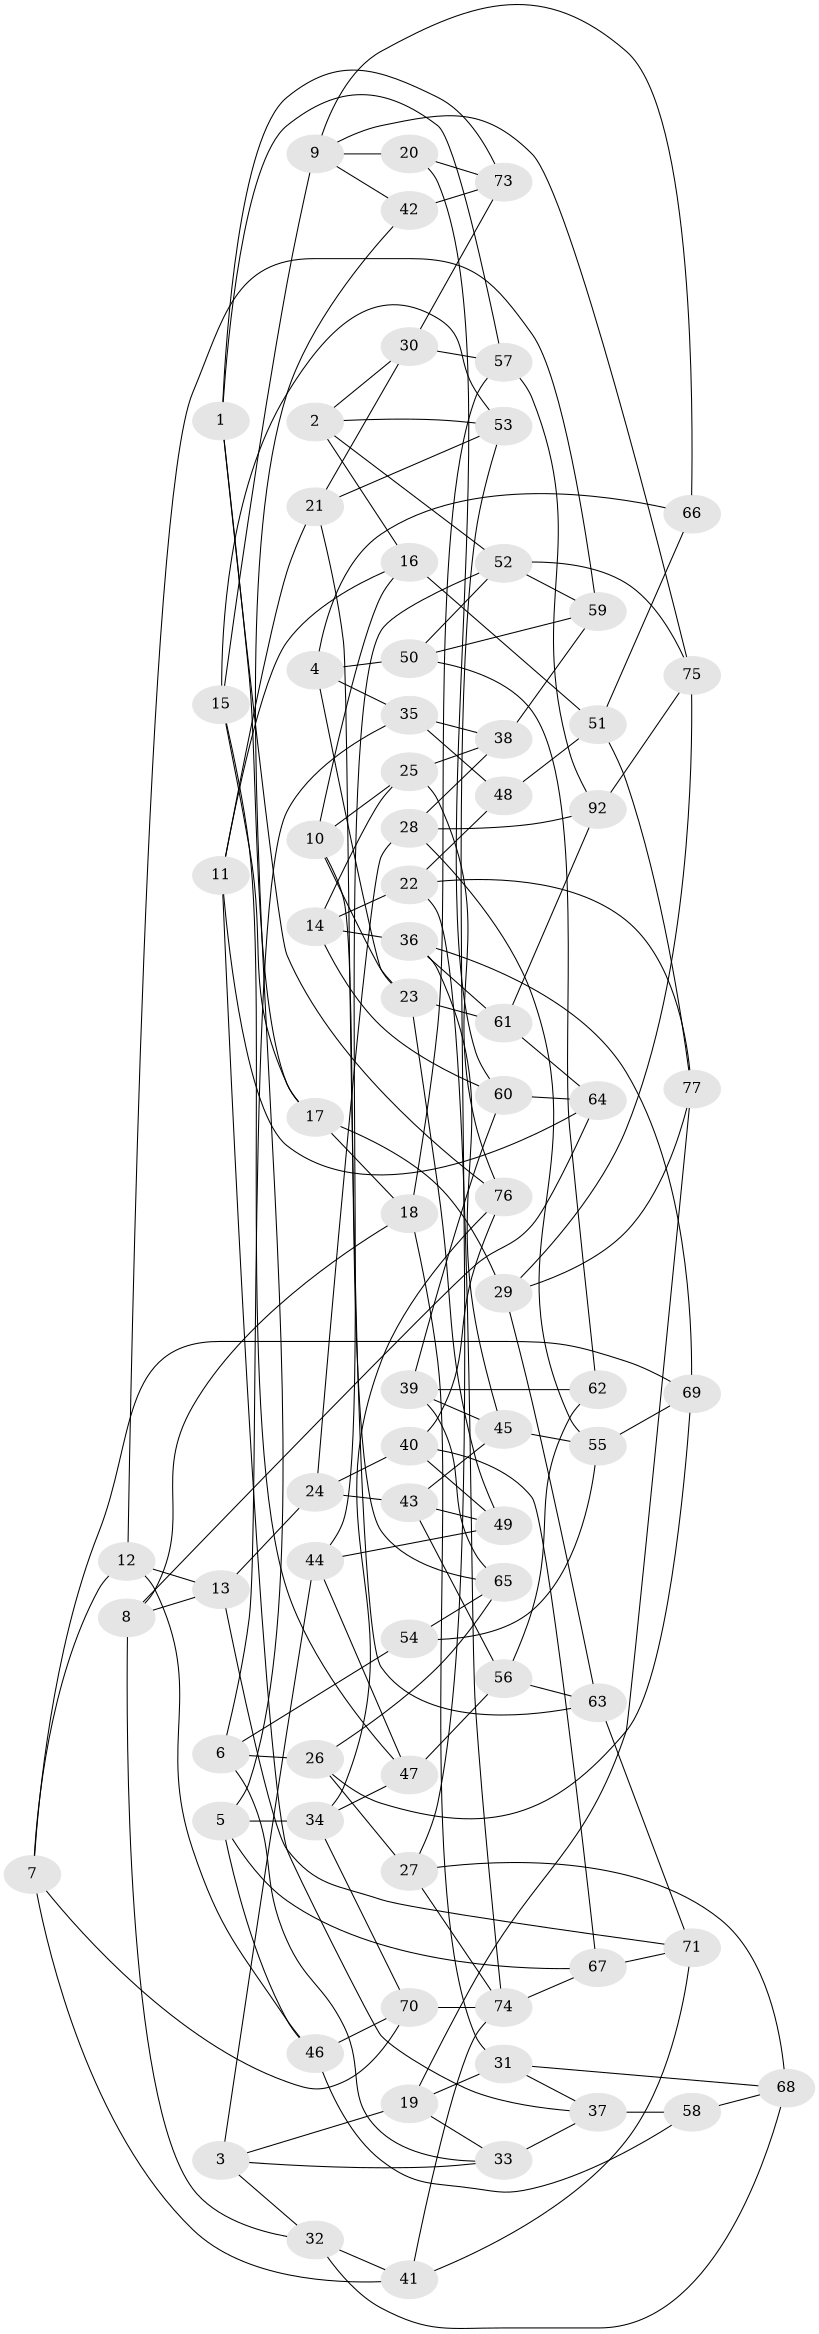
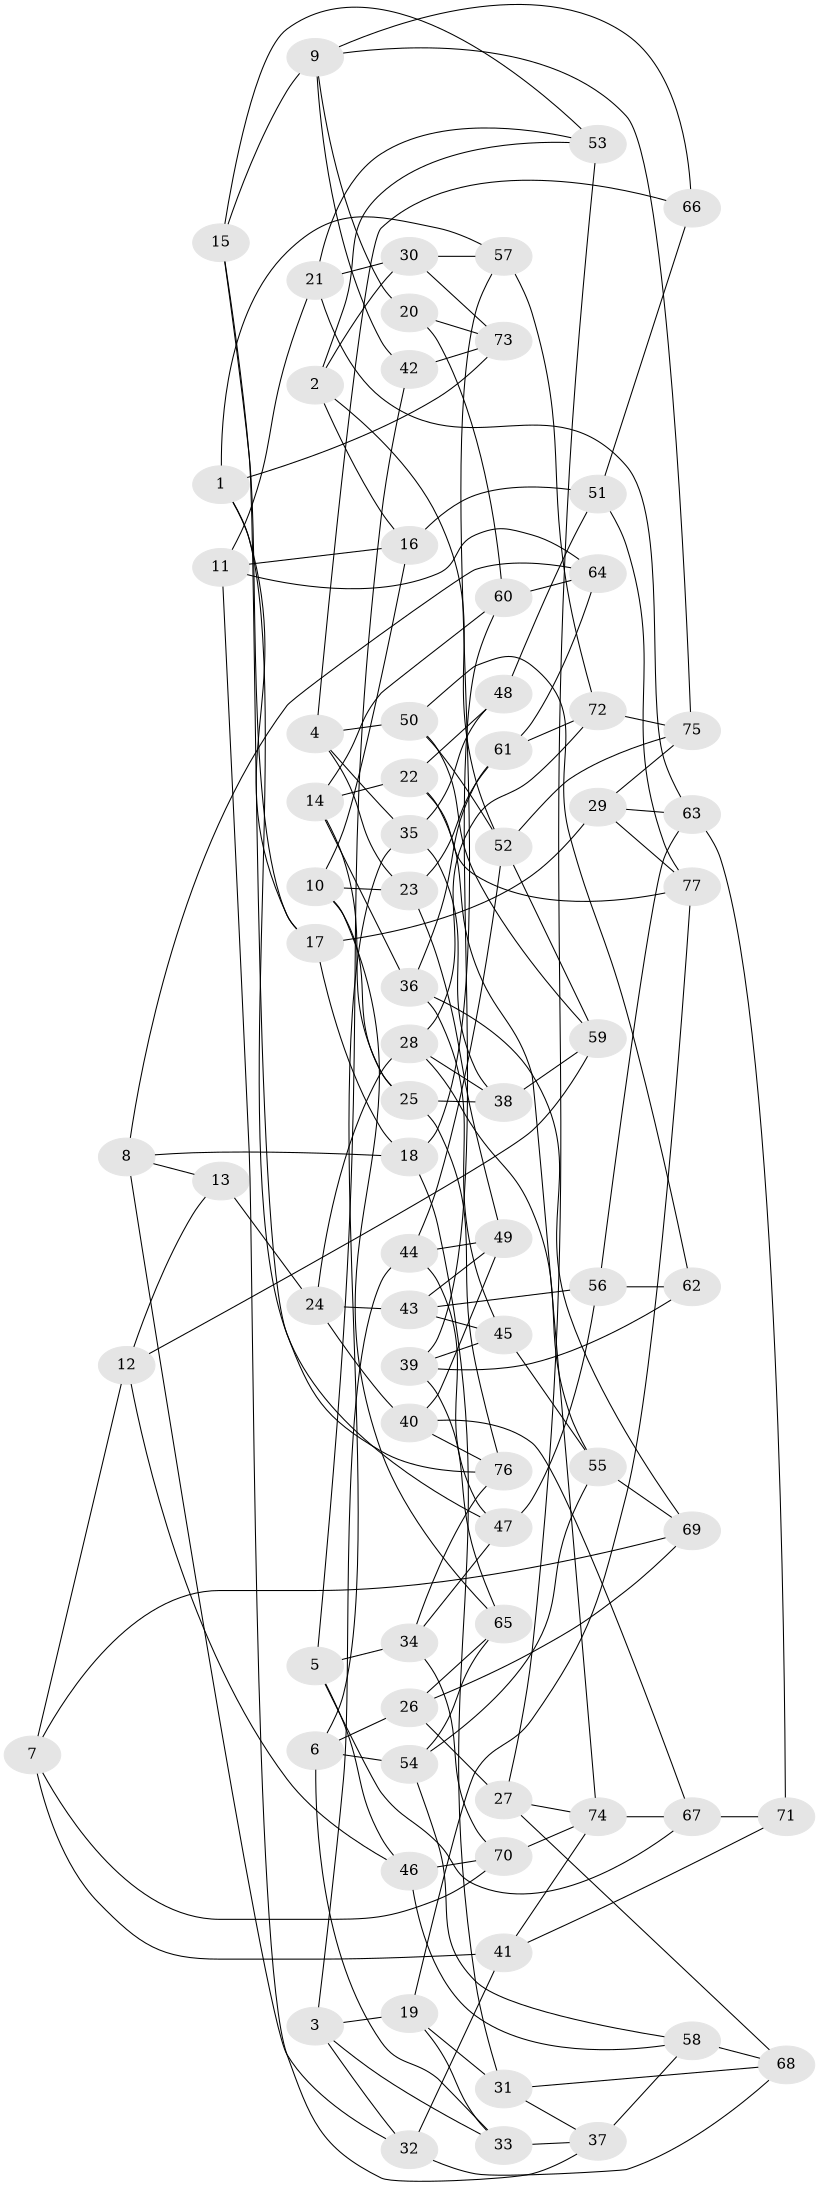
node "92": label "92" -> "72"
edge "13" -- "71": removed
edge "54" -- "58": added
